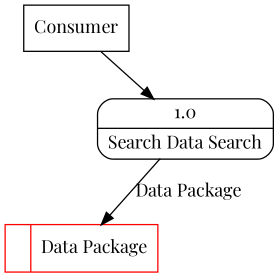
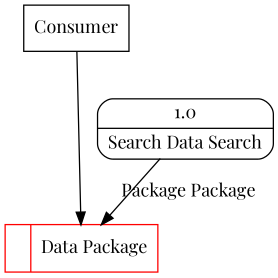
edge "Consumer" -> "1.0": now "Consumer" -> "Data Package"
edge "1.0" -> "Data Package": label "Data Package" -> "Package Package"
